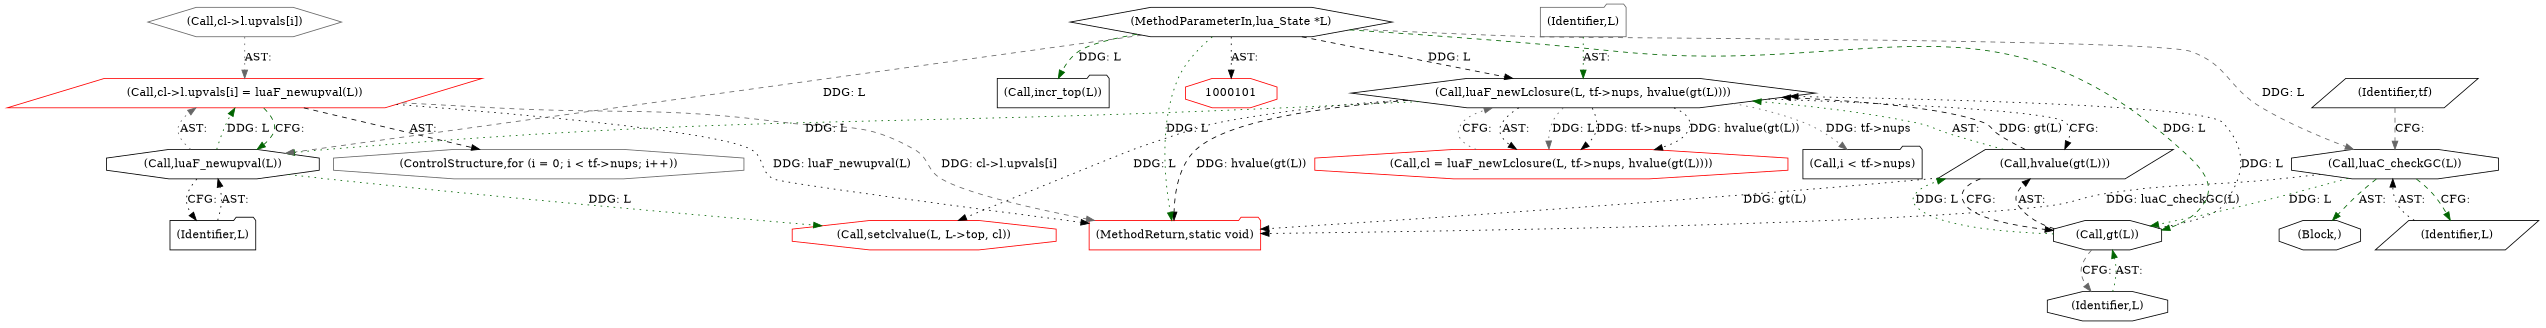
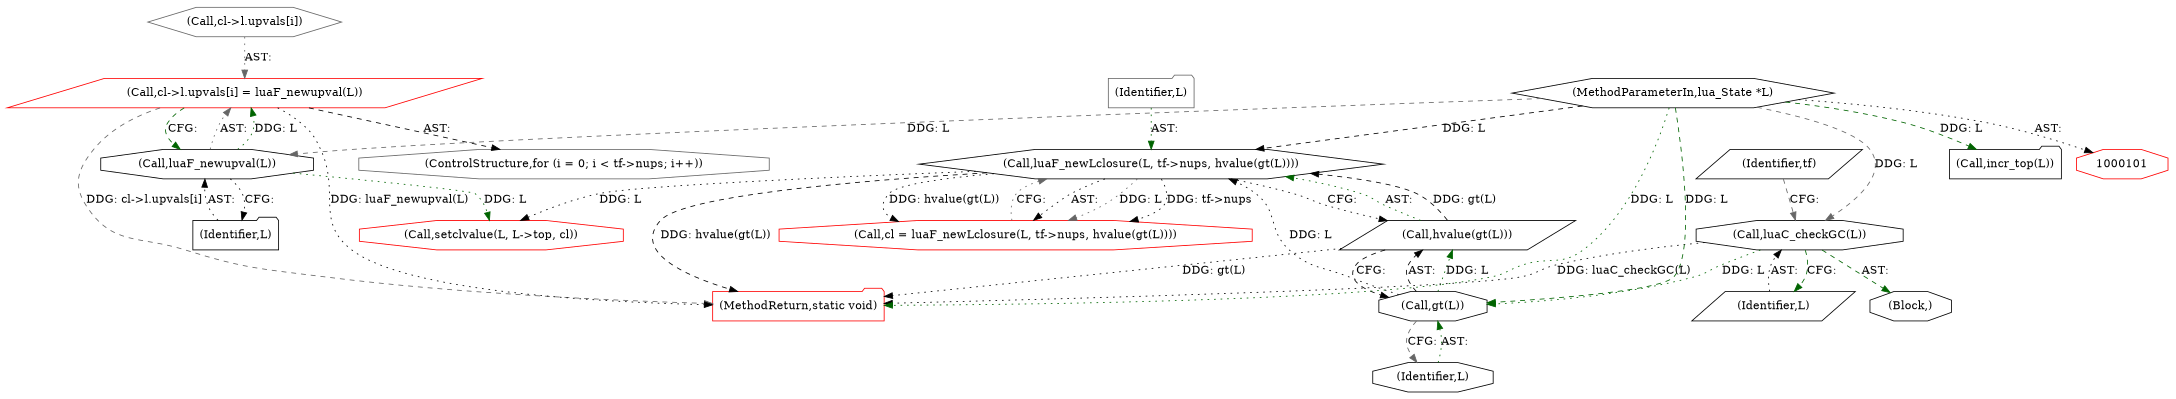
edge "(Call,luaF_newLclosure(L, tf->nups, hvalue(gt(L))))" -> "(Call,luaF_newupval(L))": removed, label "DDG: L"
node "(Call,i < tf->nups)": removed
